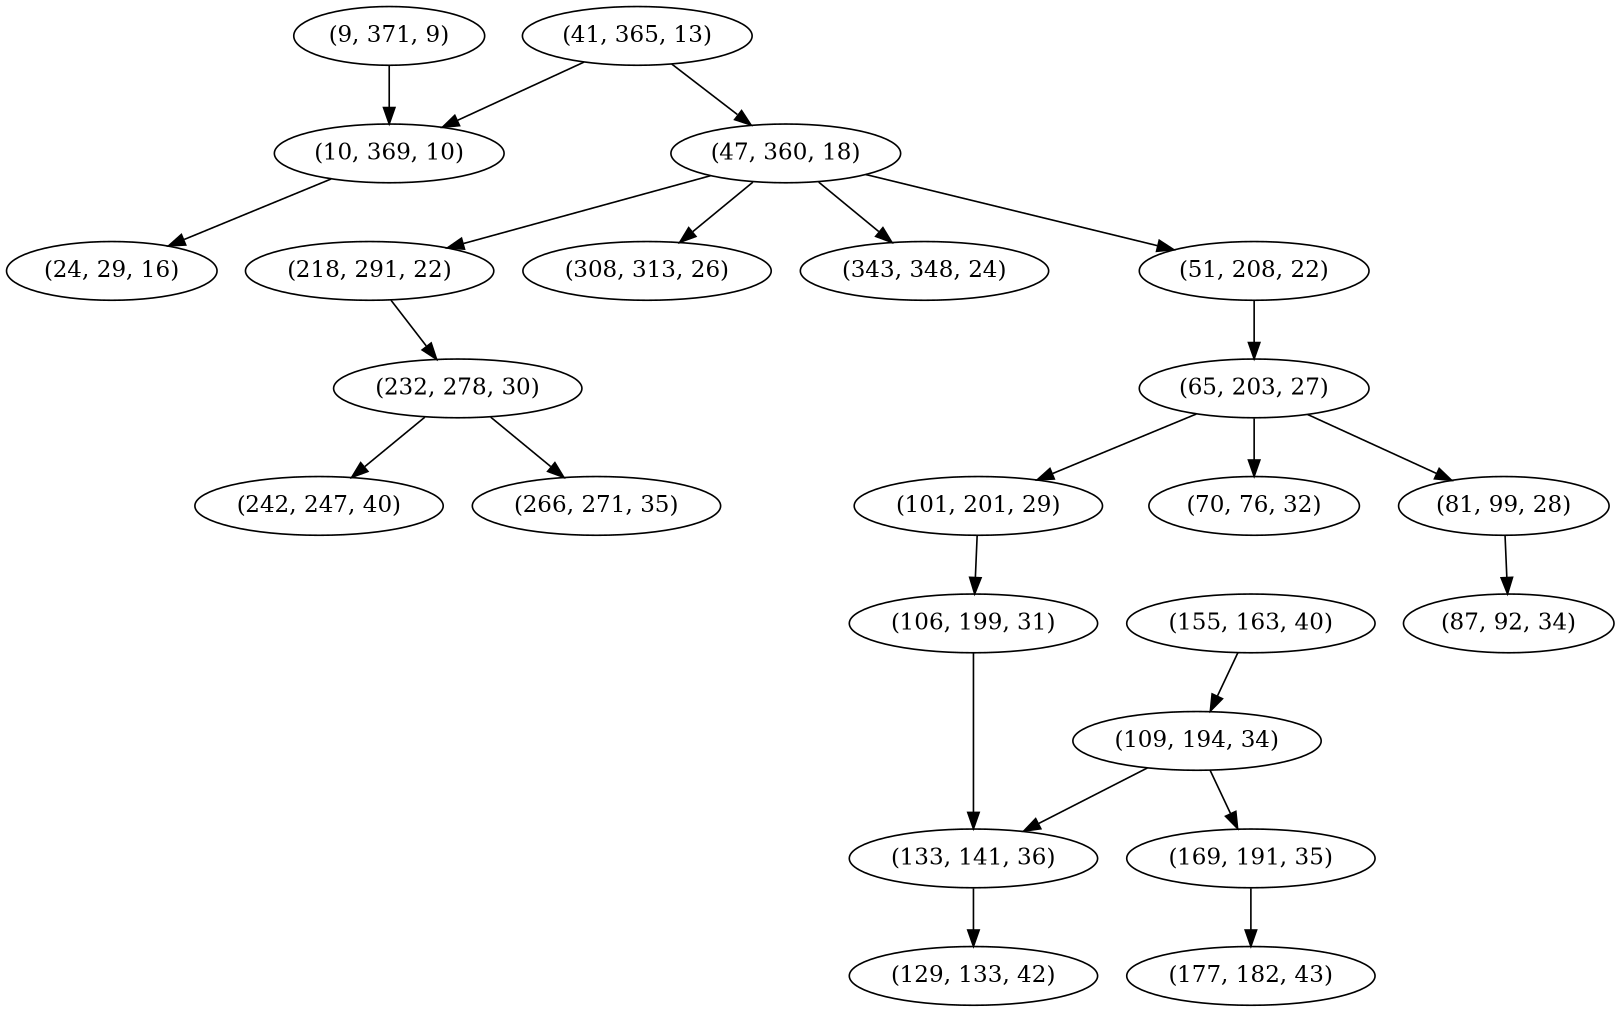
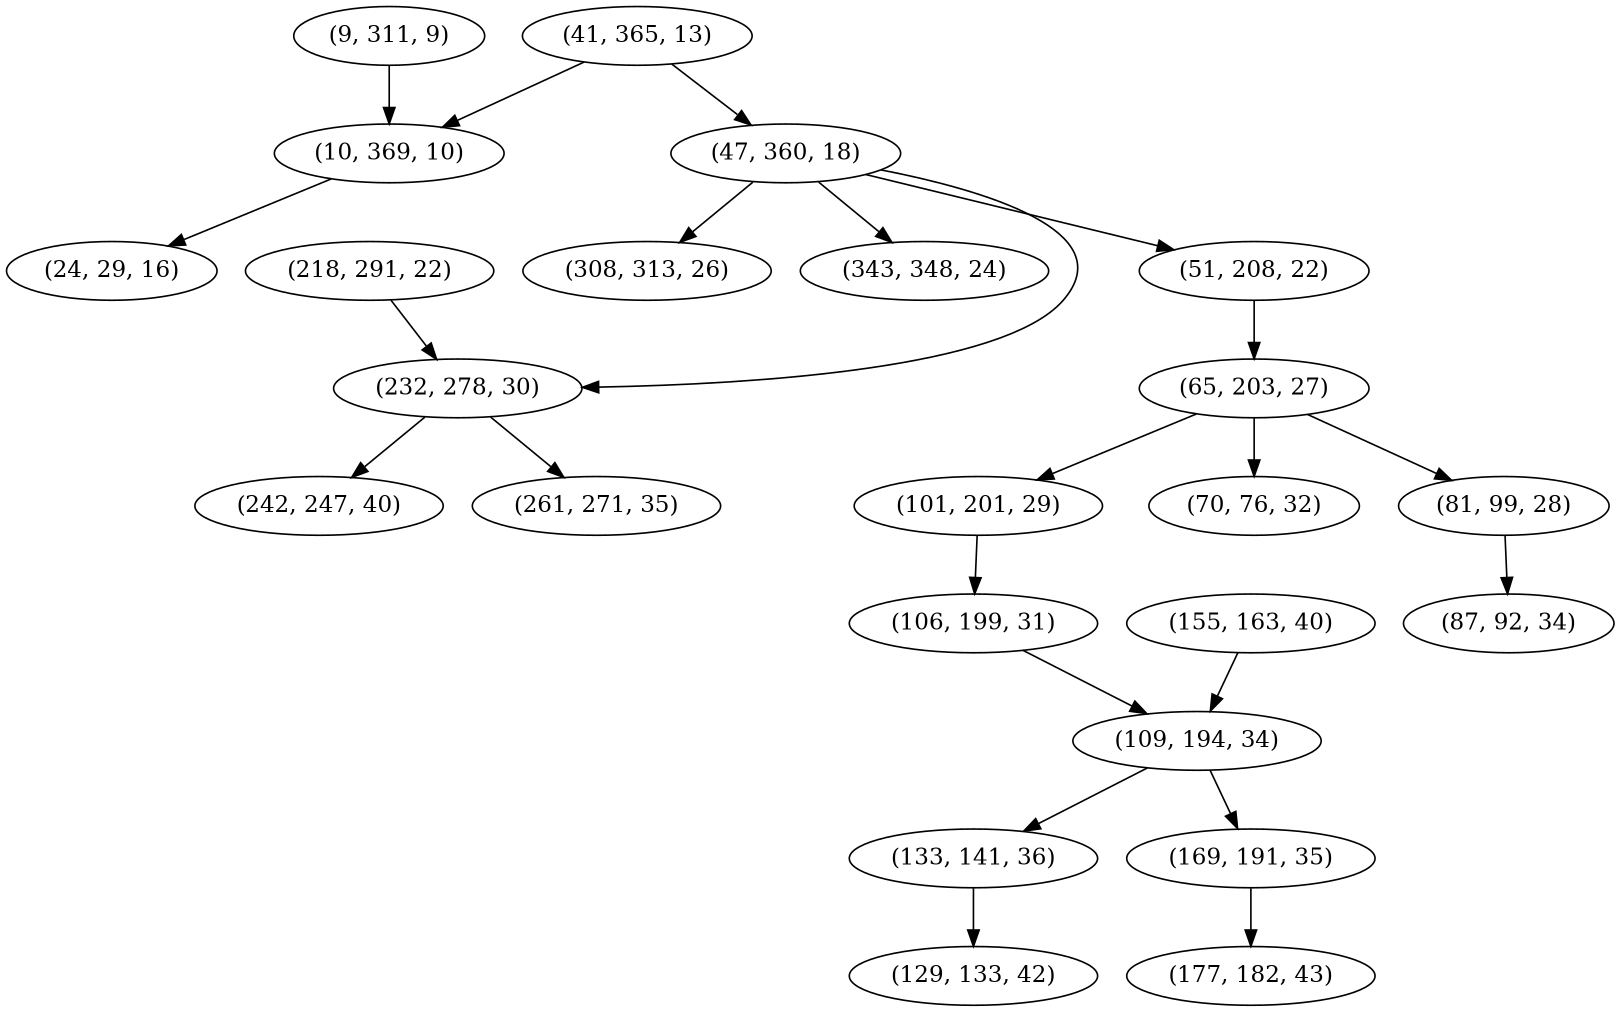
node "(9, 371, 9)": label "(9, 371, 9)" -> "(9, 311, 9)"
edge "(47, 360, 18)" -> "(218, 291, 22)": now "(47, 360, 18)" -> "(232, 278, 30)"
node "(266, 271, 35)": label "(266, 271, 35)" -> "(261, 271, 35)"
edge "(106, 199, 31)" -> "(133, 141, 36)": now "(106, 199, 31)" -> "(109, 194, 34)"
